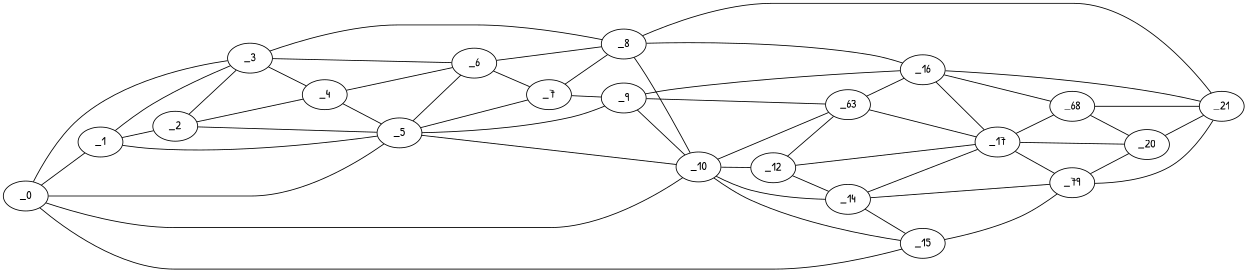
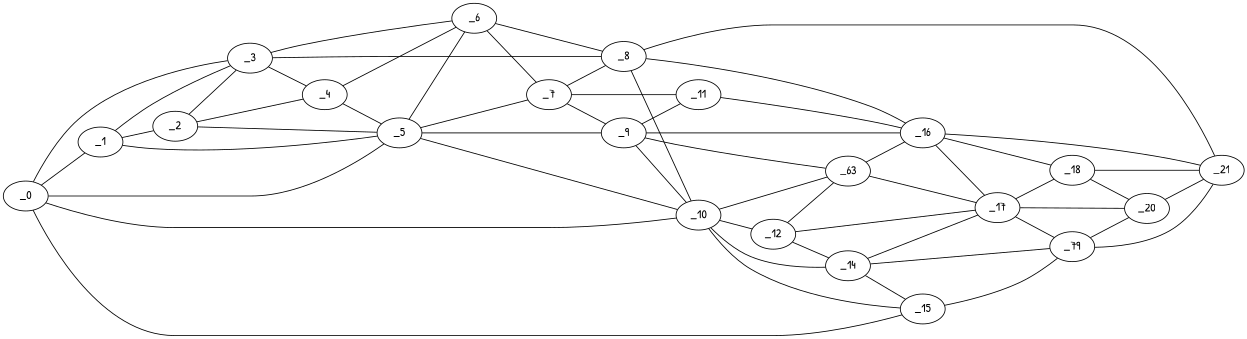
node "_11": added
node "_68": label "_68" -> "_18"
